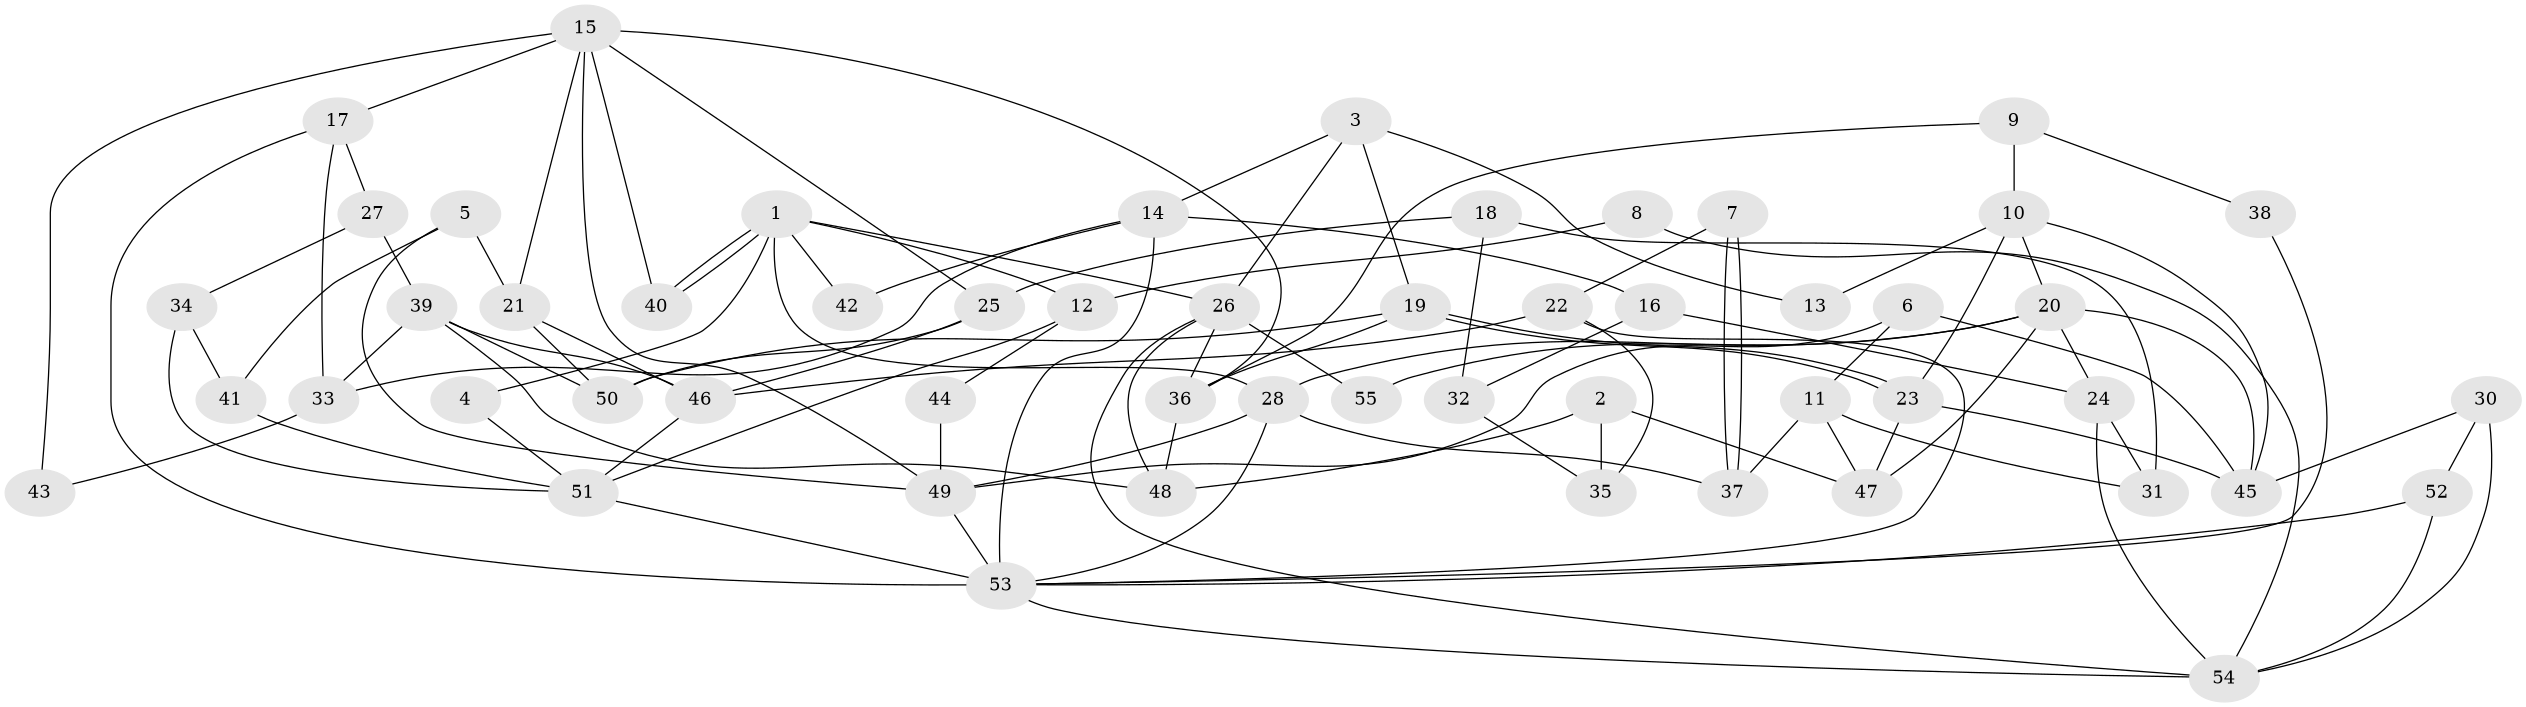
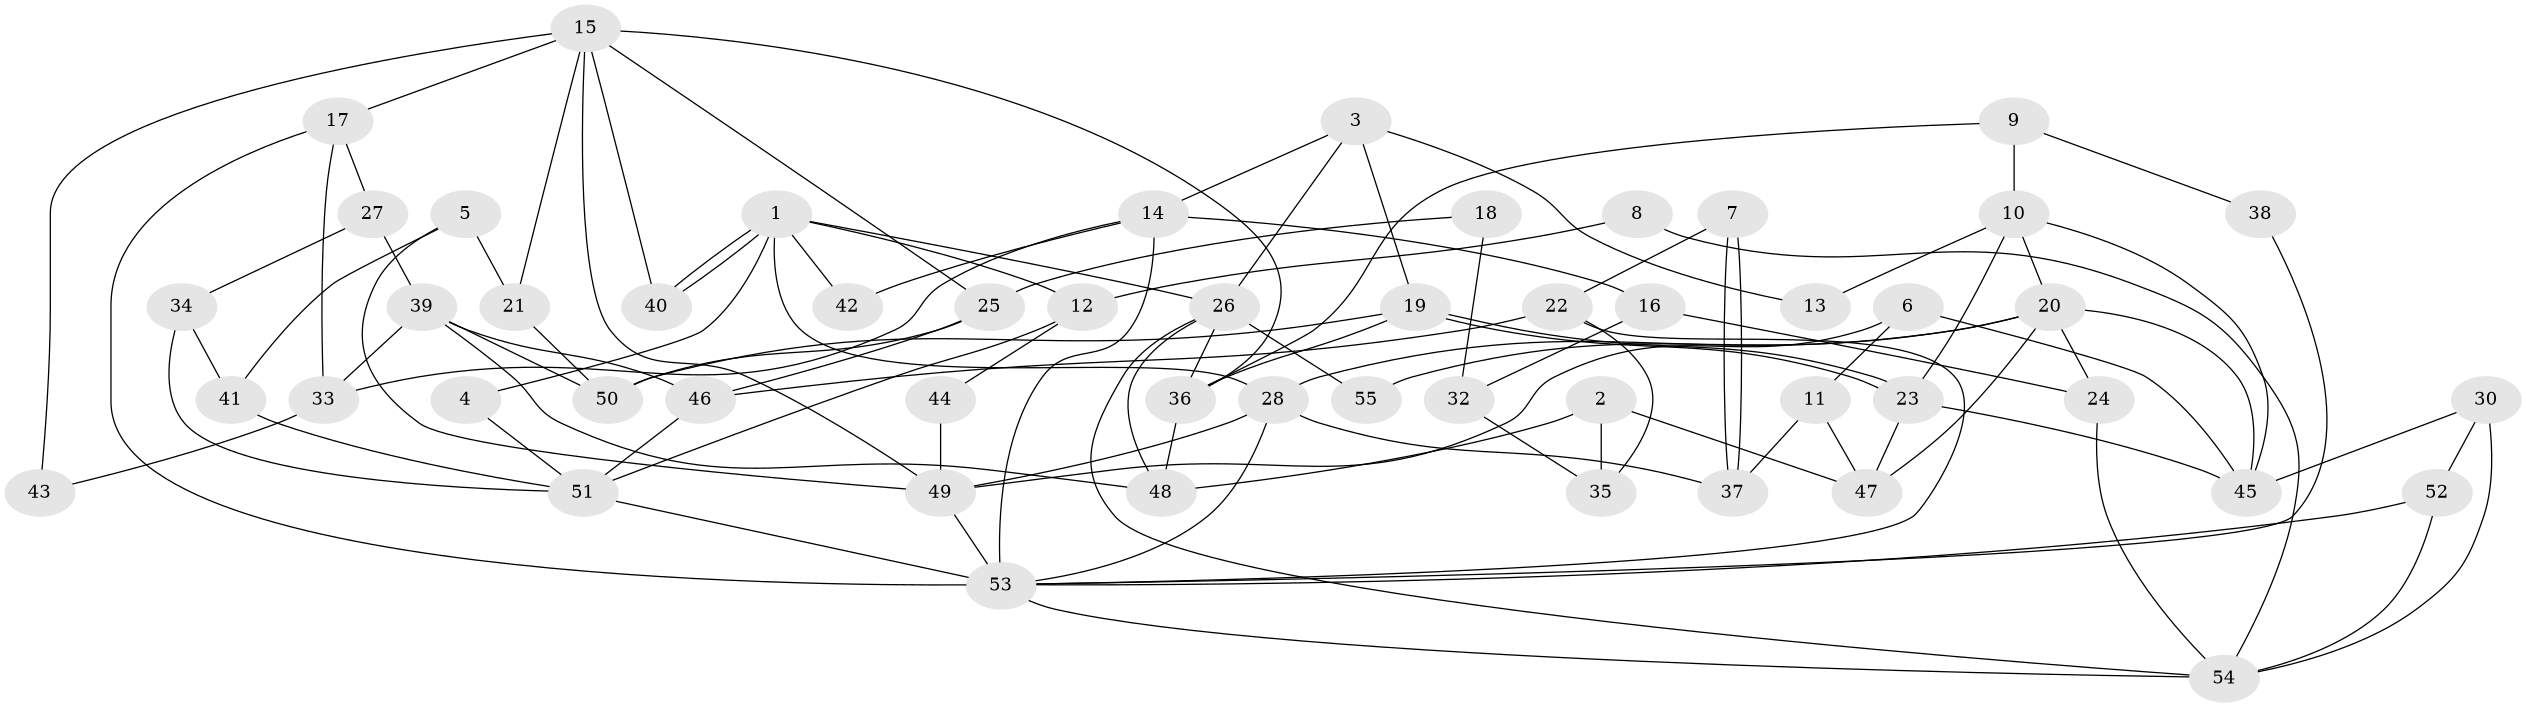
edge "21" -- "46": removed
node "31": removed
